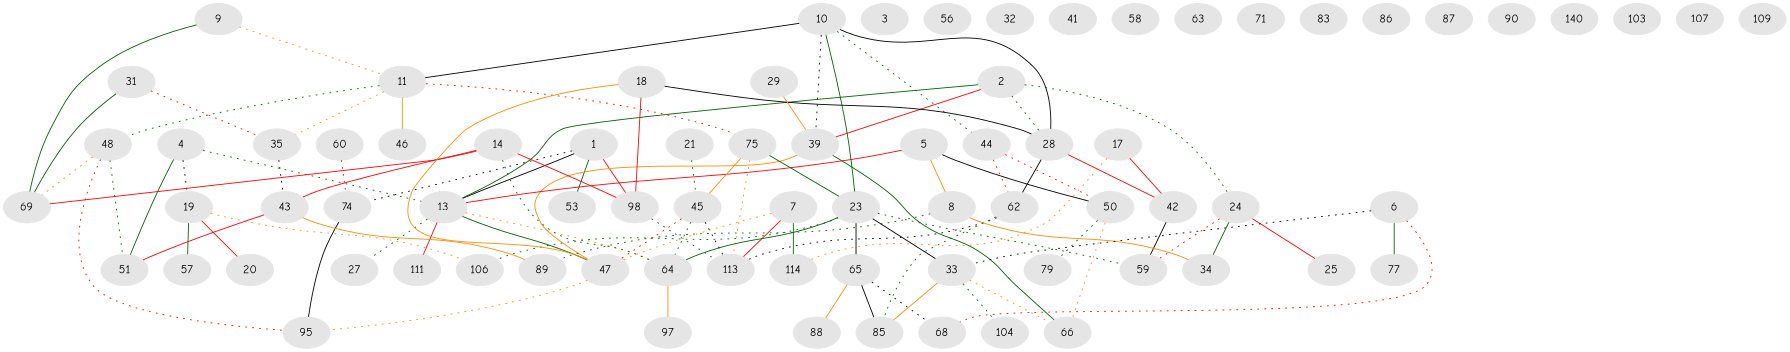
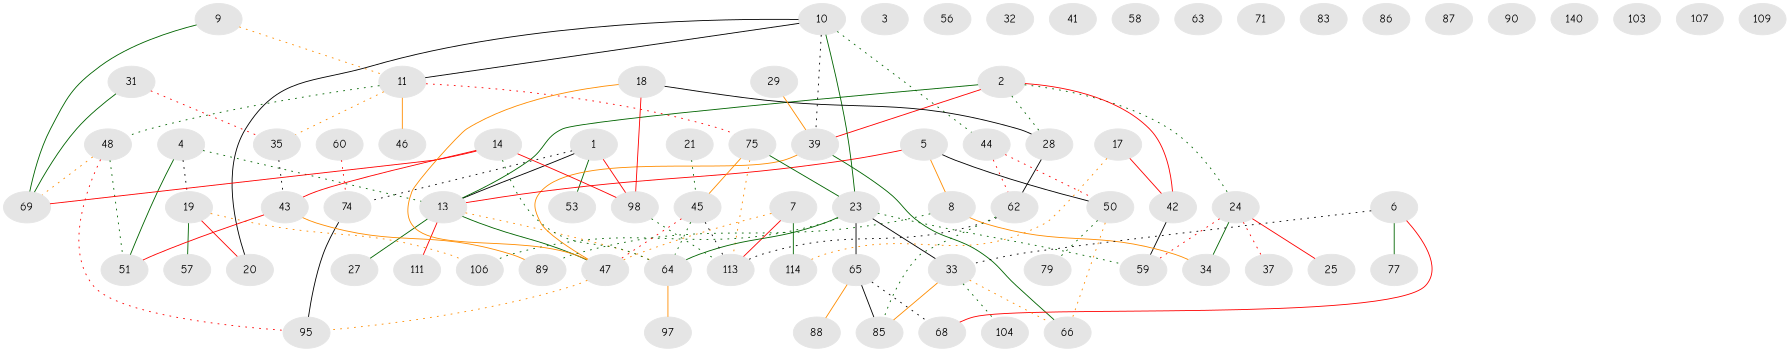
edge "10" -- "28": now "10" -- "20"
edge "28" -- "42": now "2" -- "42"
edge "13" -- "27": style dotted -> solid
node "37": added
edge "6" -- "68": style dotted -> solid
